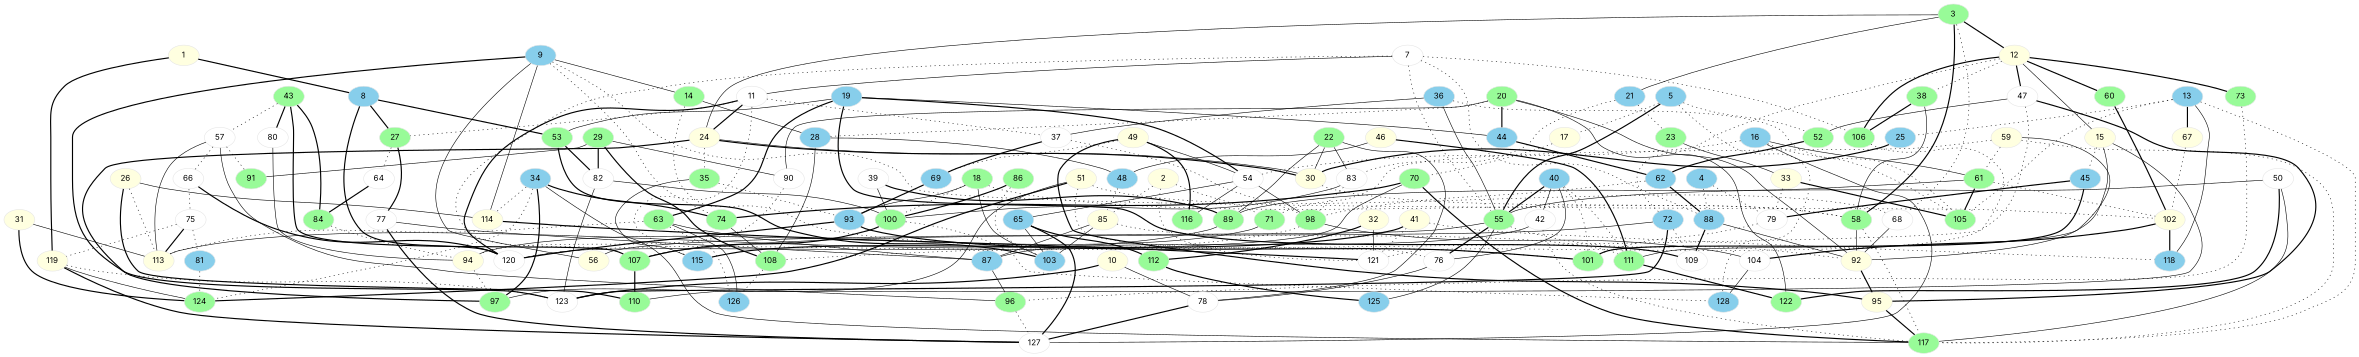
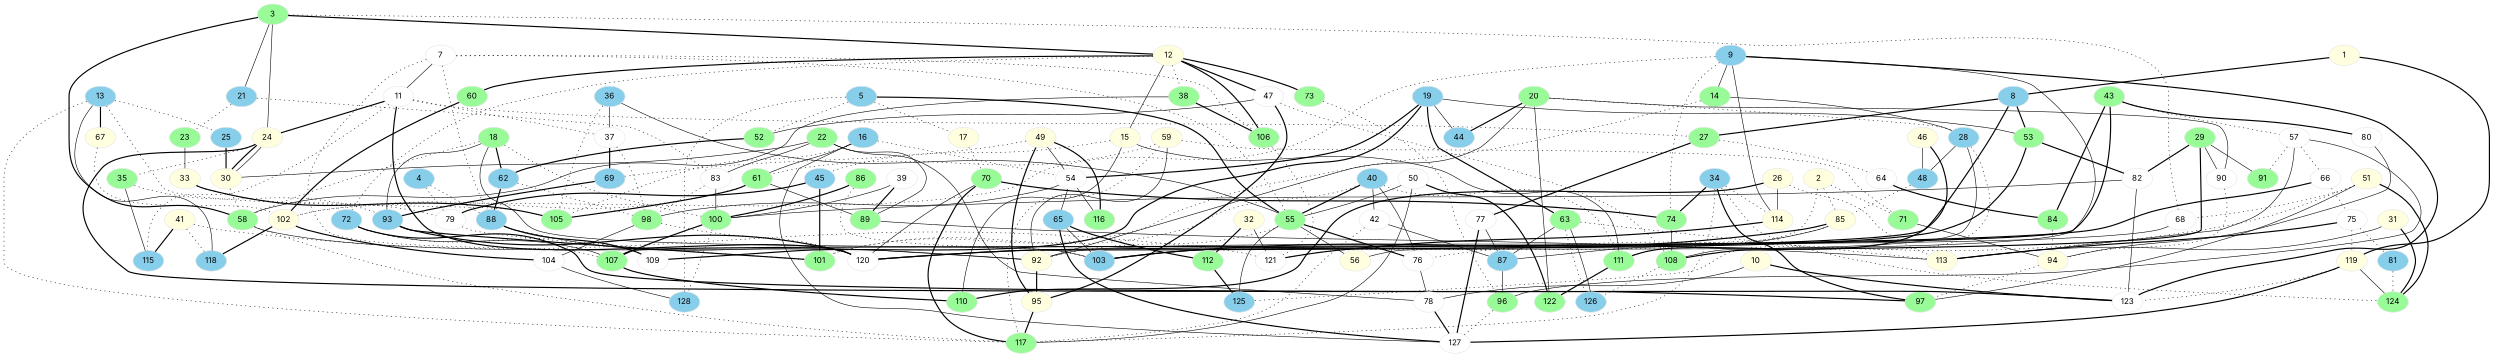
edge "44" -- "62": now "18" -- "62"
edge "85" -- "103": style solid -> bold
edge "28" -- "125": added
edge "34" -- "117": style solid -> dotted
